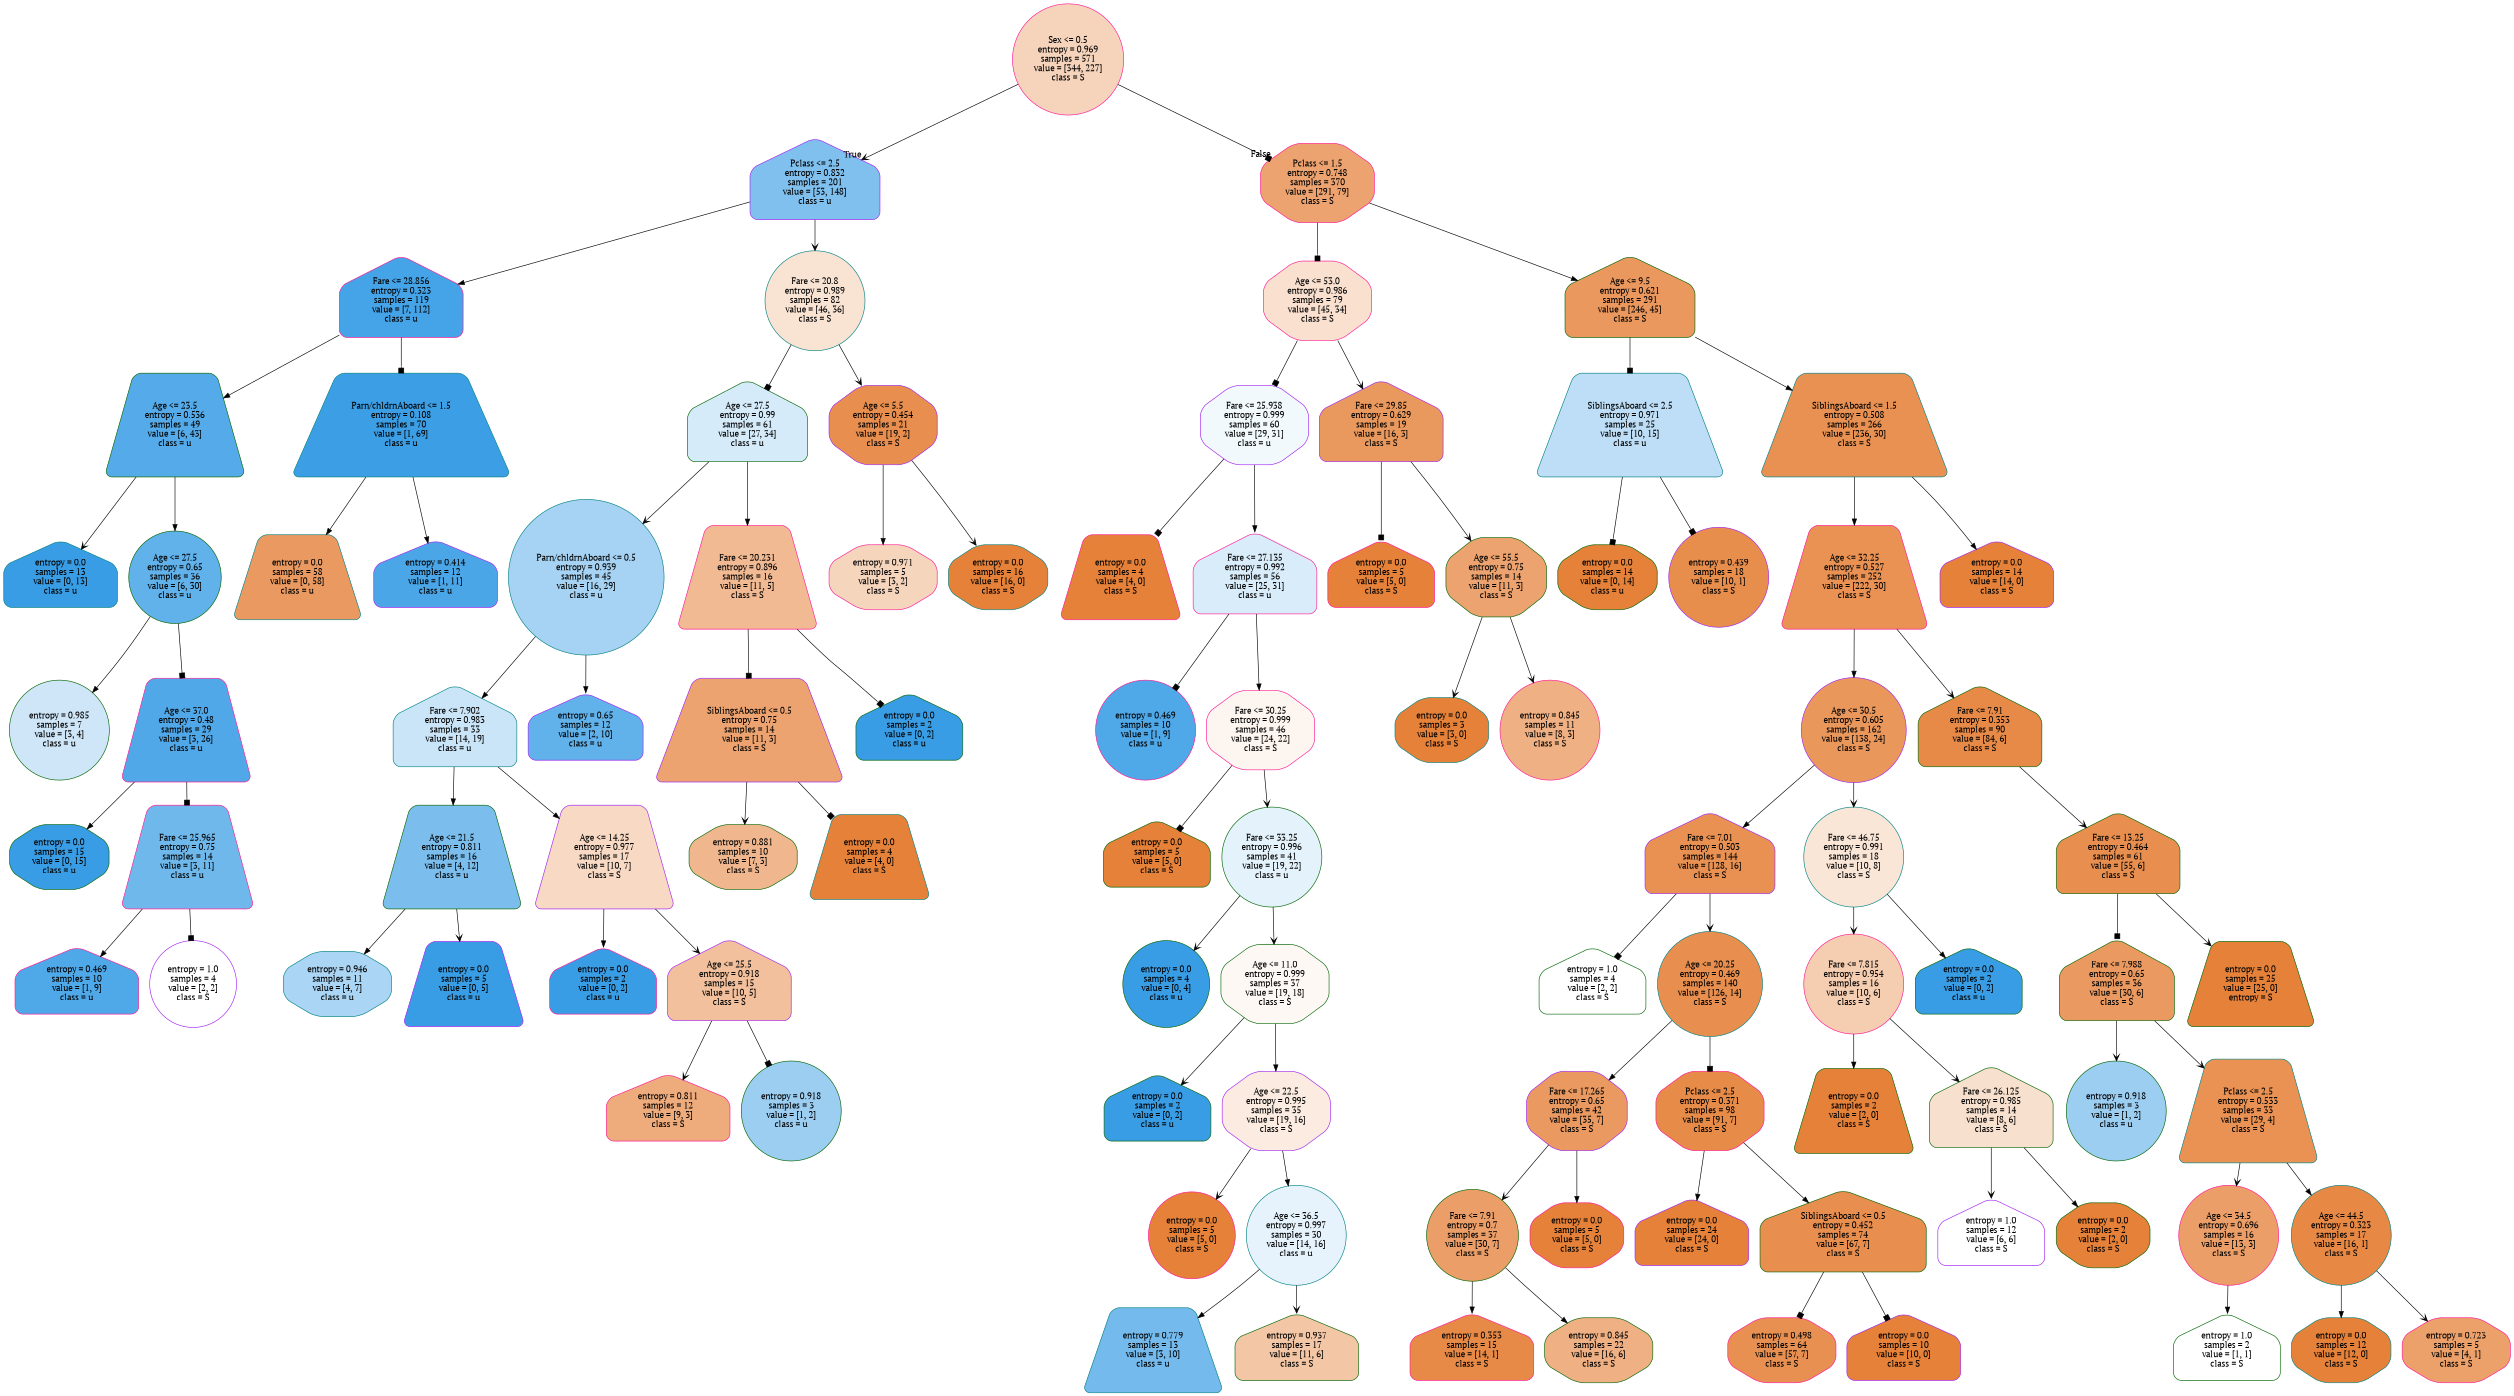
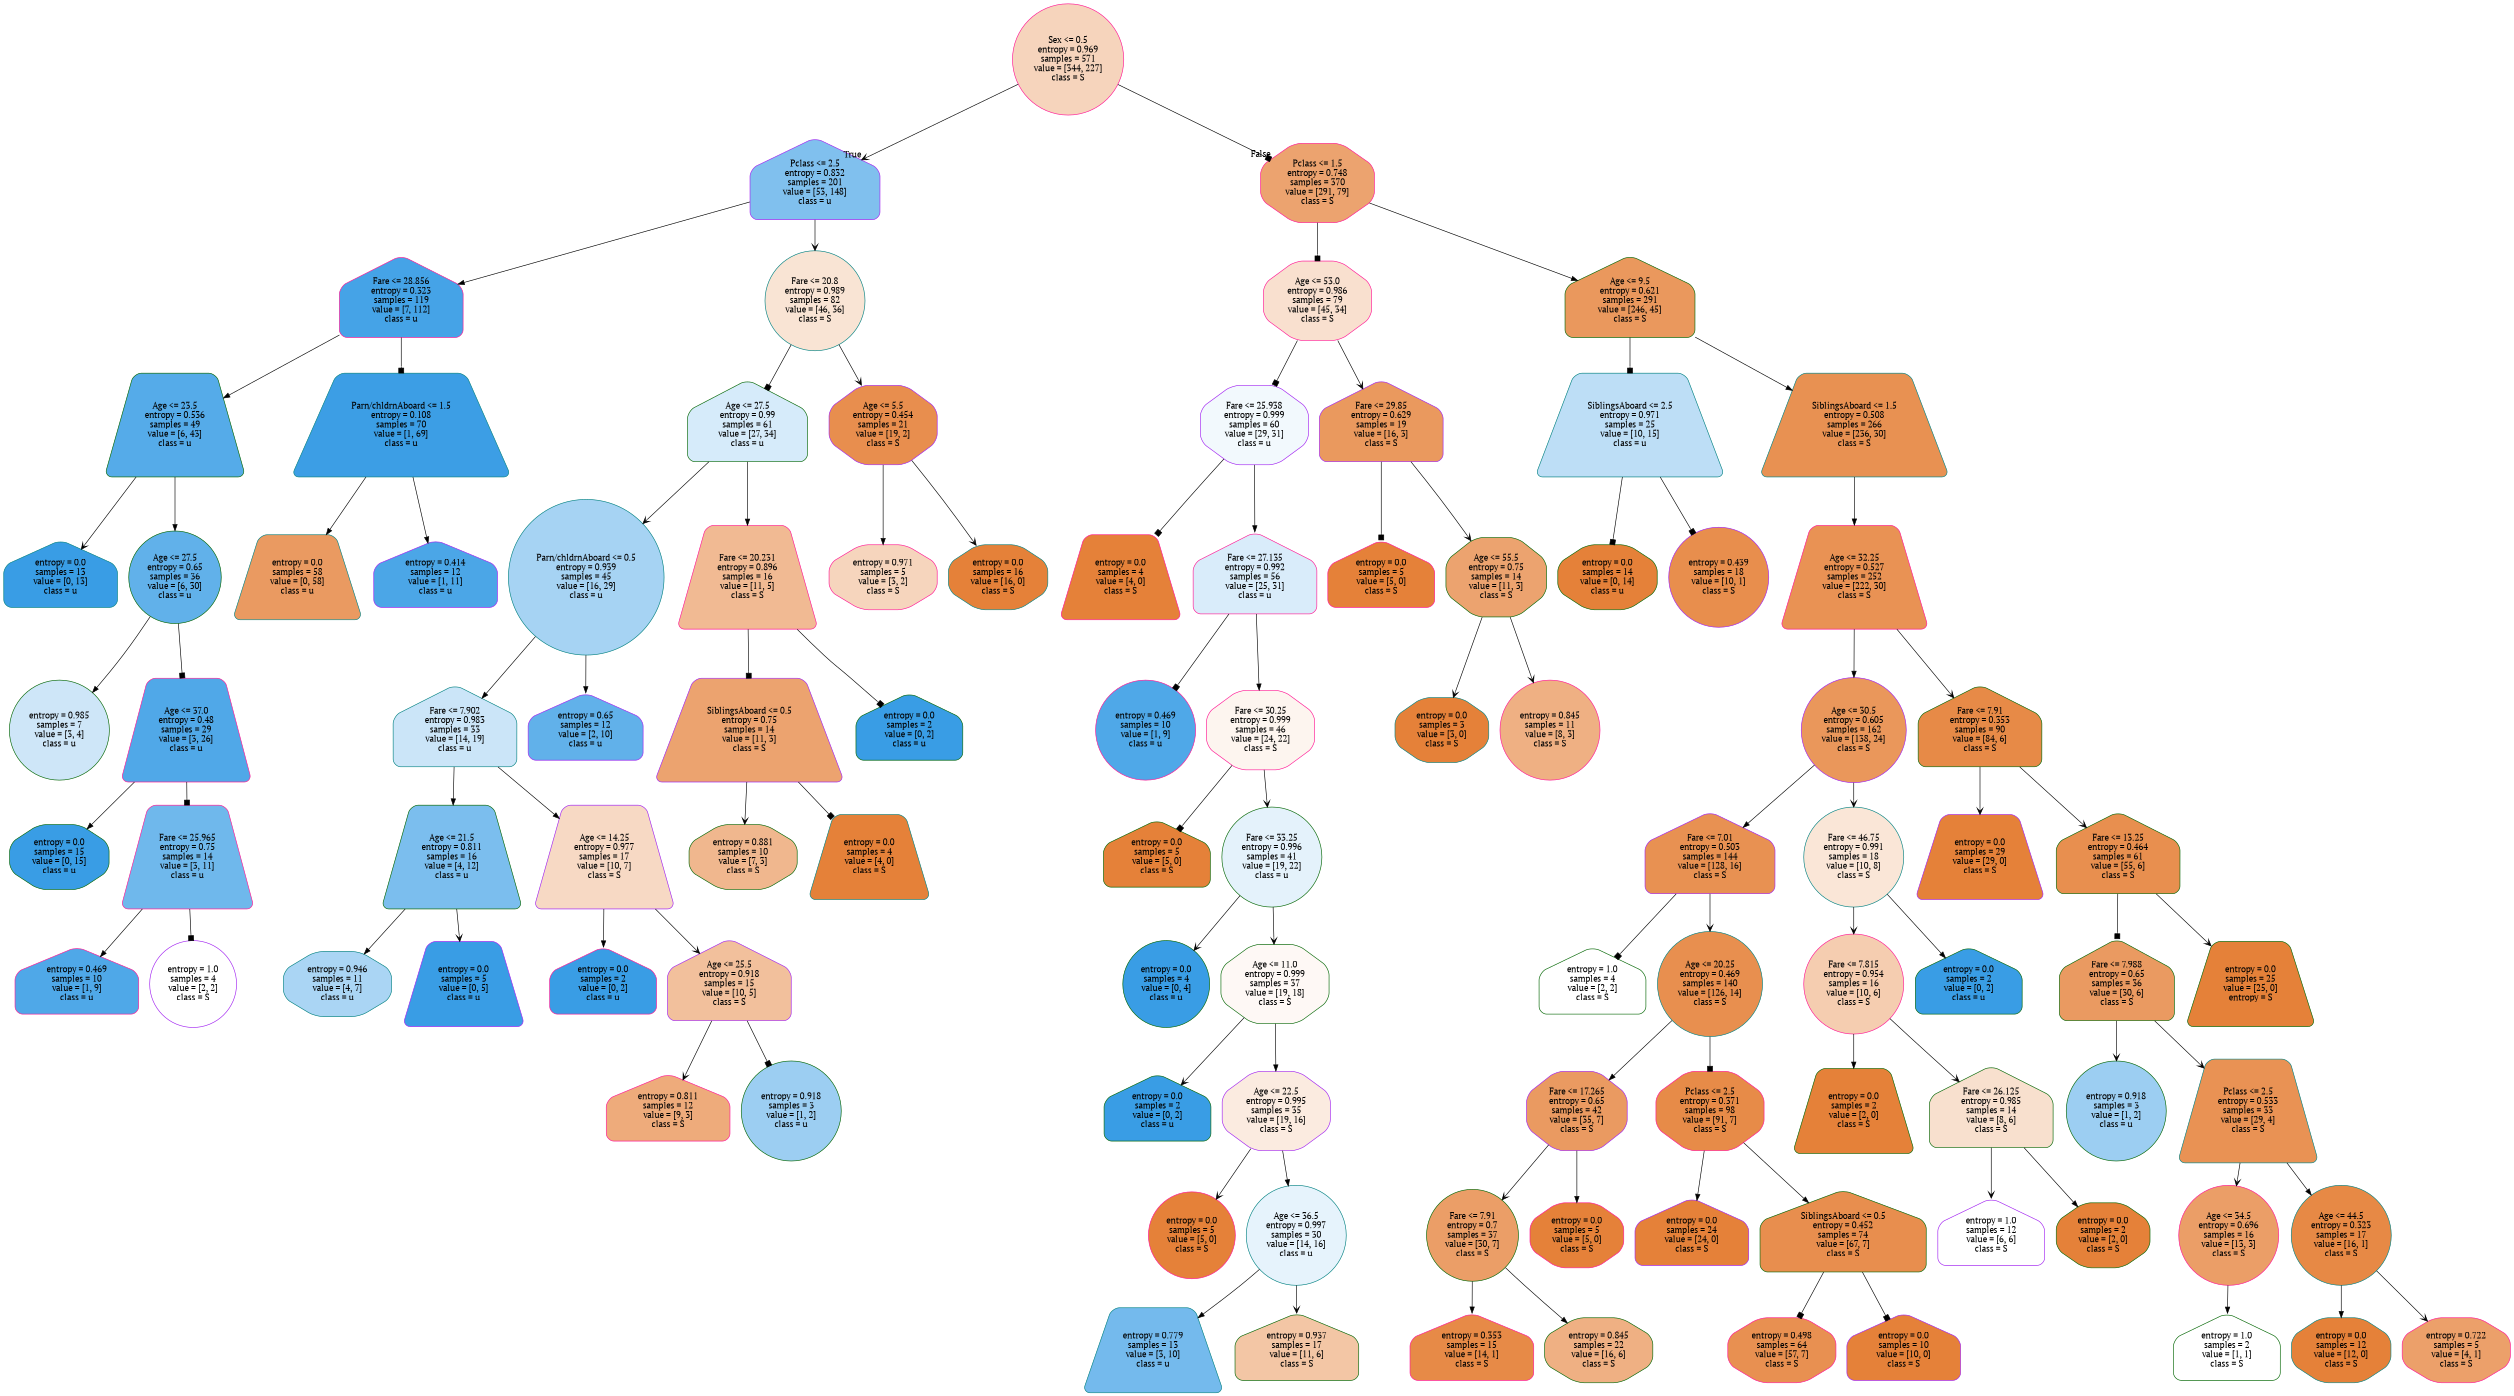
node "entropy = 0.0 samples = 14 value = [14, 0] class = S": removed
node "entropy = 0.0 samples = 29 value = [29, 0] class = S": added
node "entropy = 0.723 samples = 5 value = [4, 1] class = S": label "entropy = 0.723 samples = 5 value = [4, 1] class = S" -> "entropy = 0.722 samples = 5 value = [4, 1] class = S"
